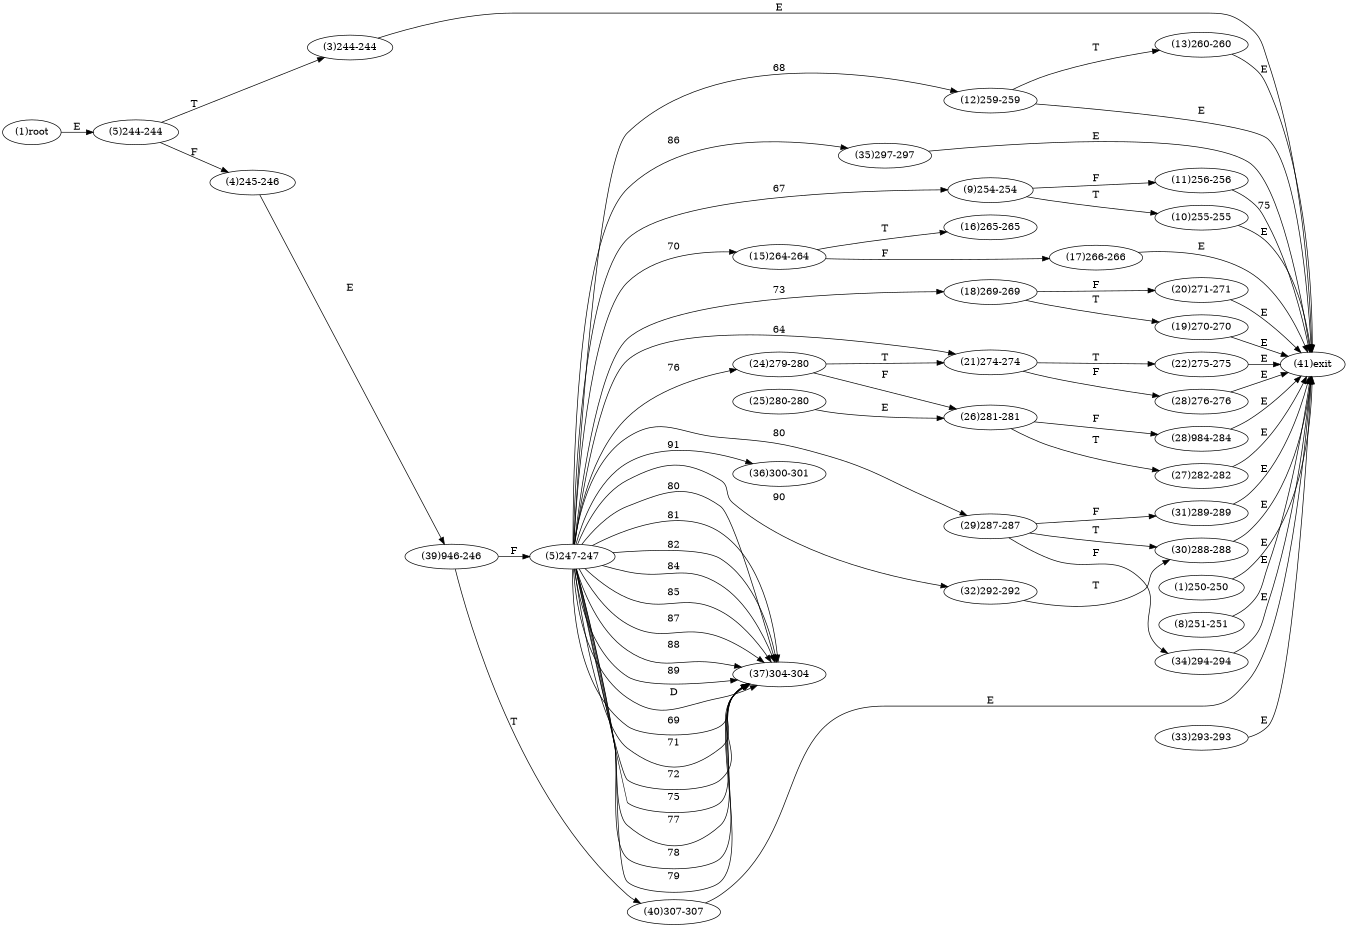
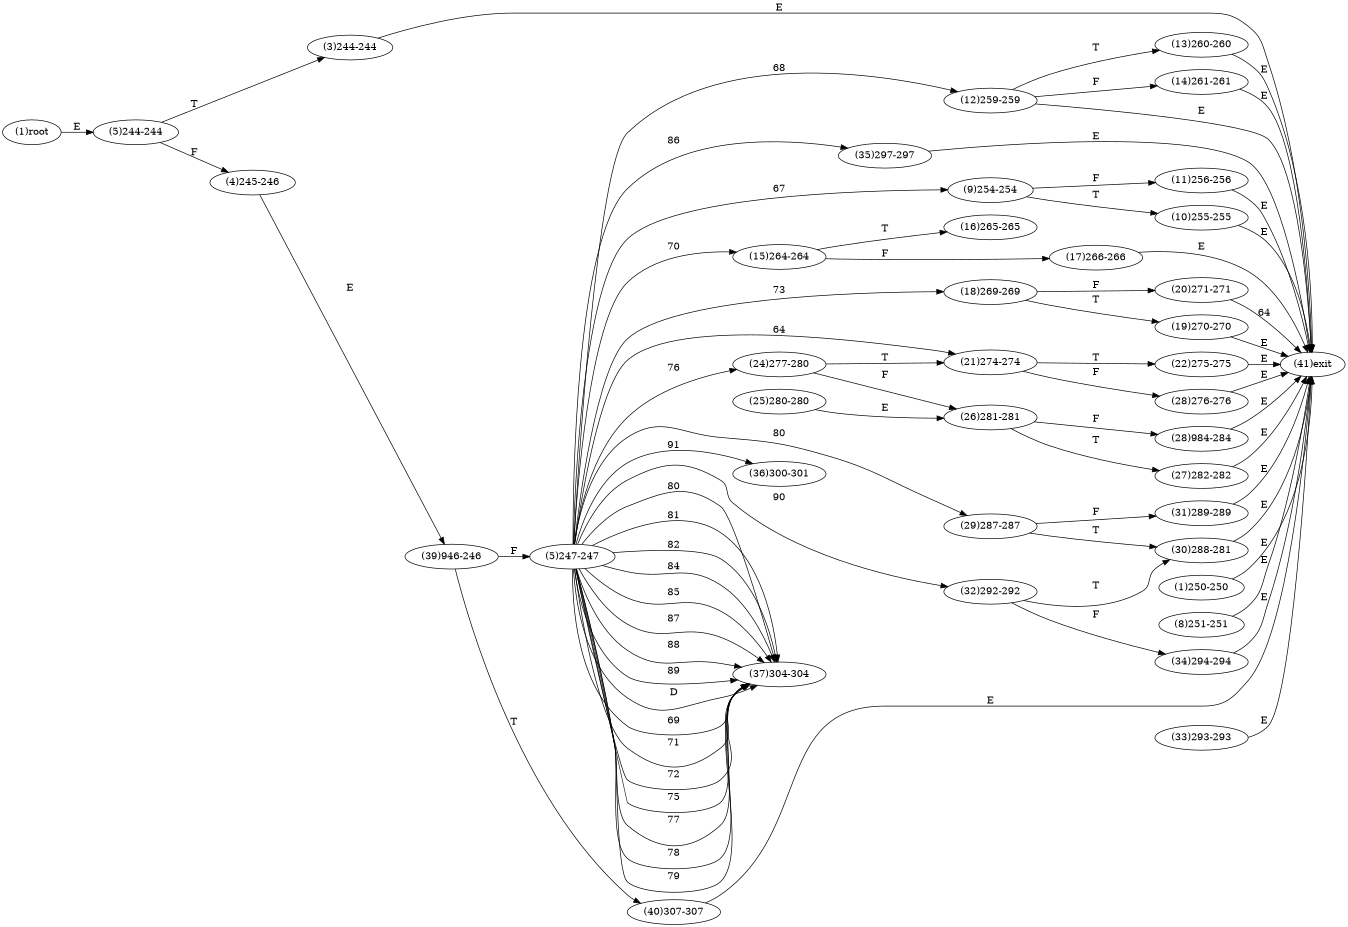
node "(14)261-261": added
edge "(11)256-256" -> "(41)exit": label "75" -> "E"
edge "(20)271-271" -> "(41)exit": label "E" -> "64"
node "(24)279-280": label "(24)279-280" -> "(24)277-280"
node "(30)288-288": label "(30)288-288" -> "(30)288-281"
edge "(29)287-287" -> "(34)294-294": now "(32)292-292" -> "(34)294-294"
